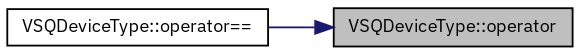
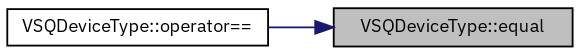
node "VSQDeviceType::operator": label "VSQDeviceType::operator" -> "VSQDeviceType::equal"
